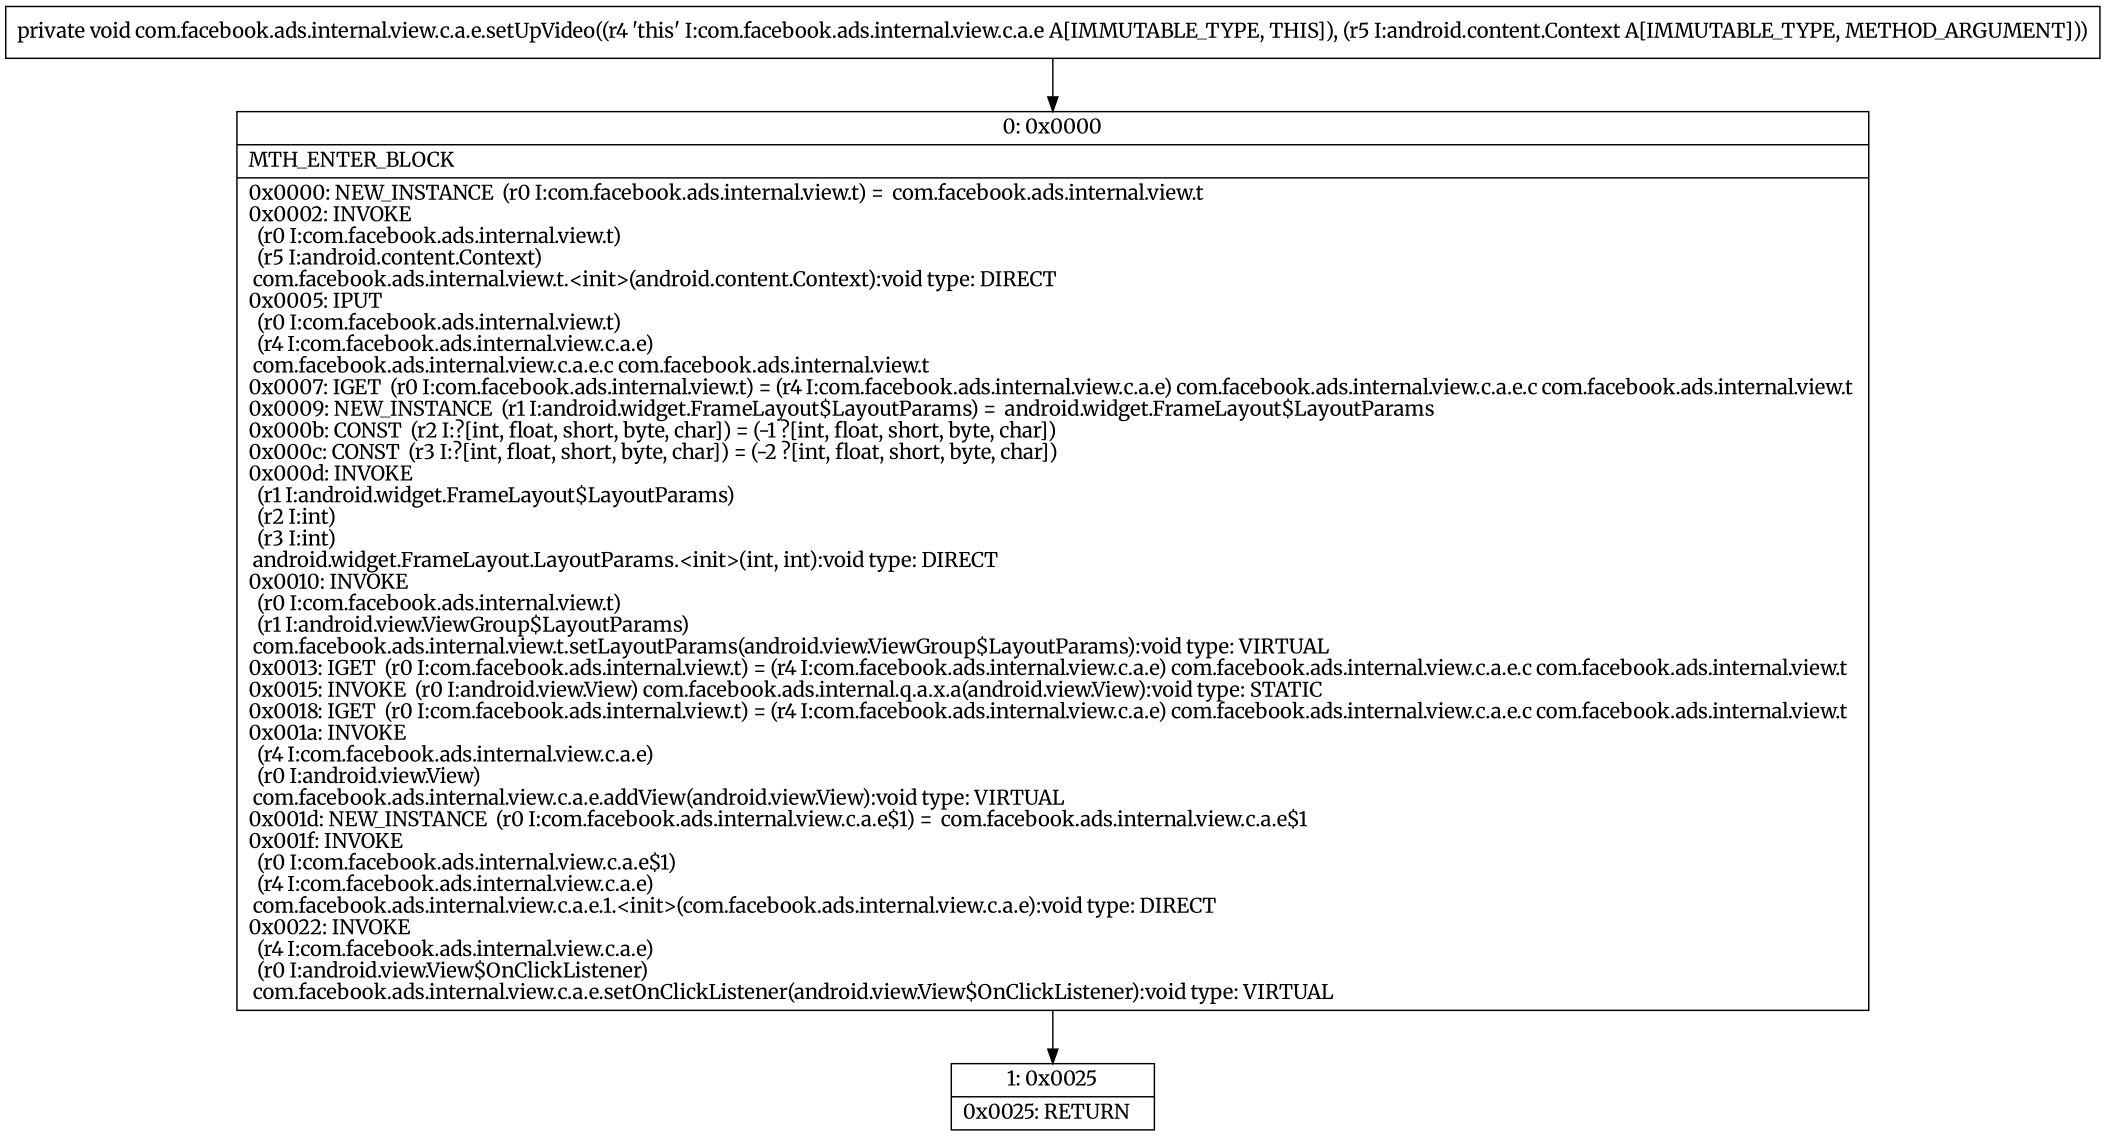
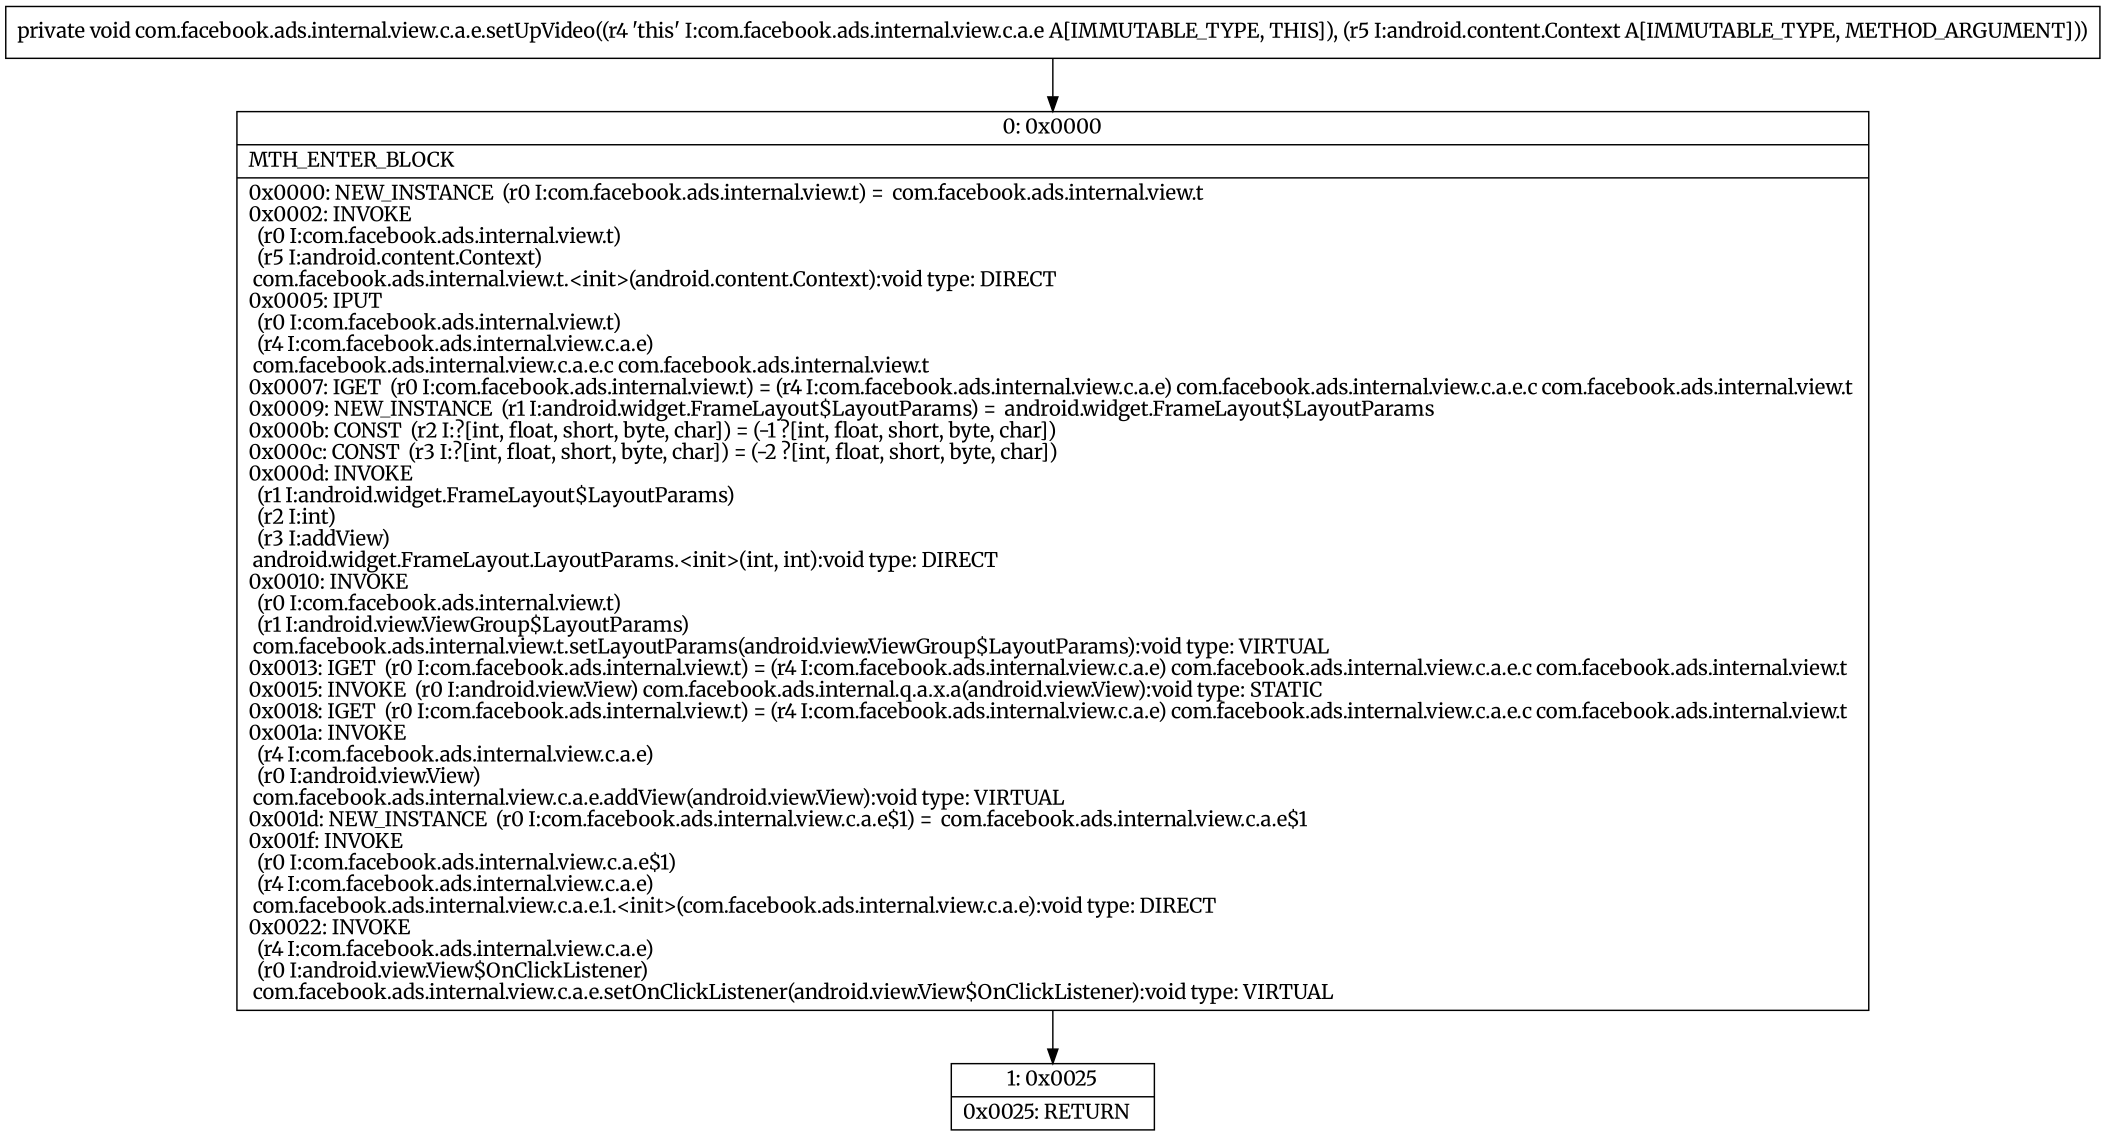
node "0: 0x0000": text "(r3 I:int)" -> "(r3 I:addView)"
